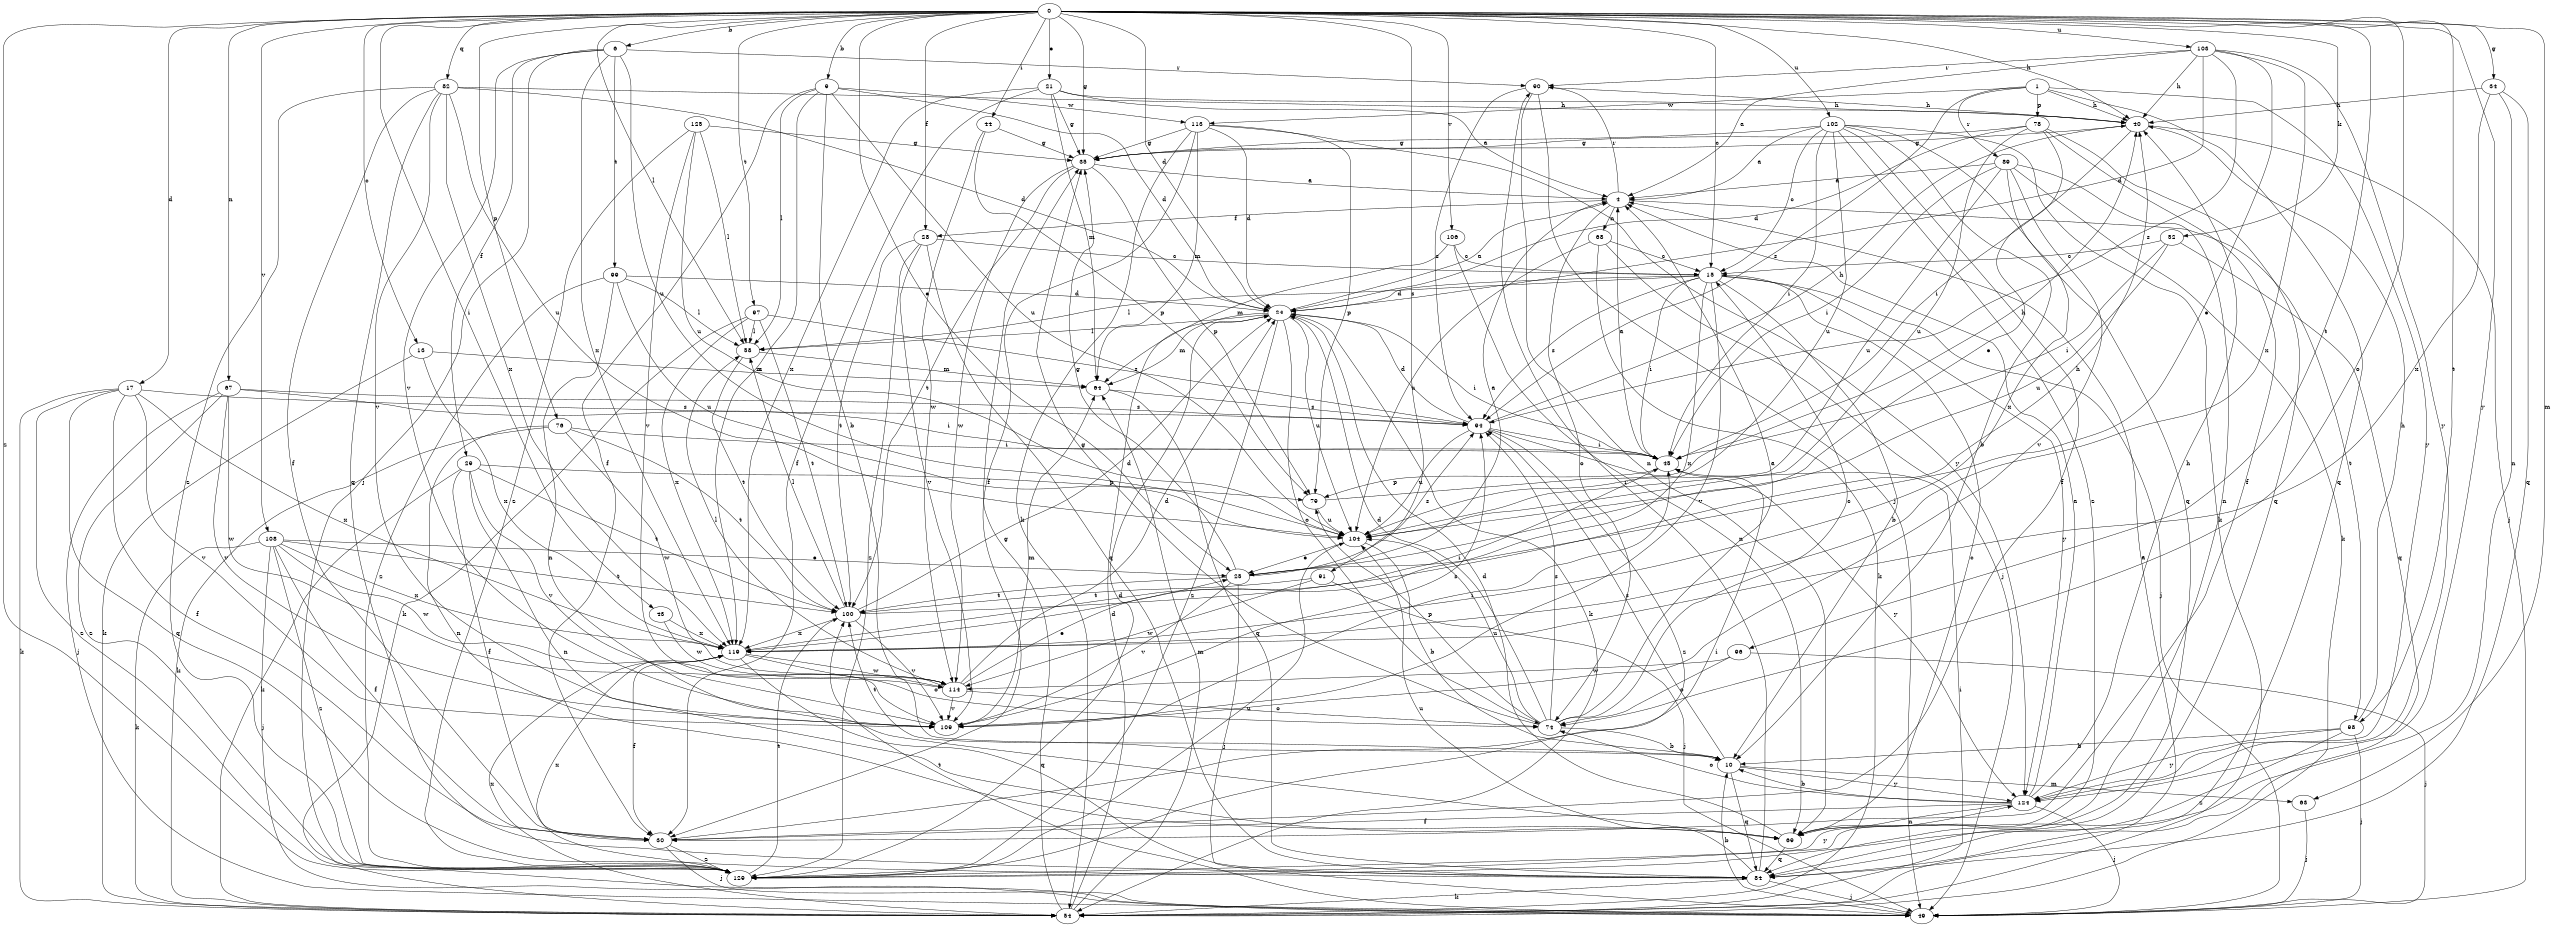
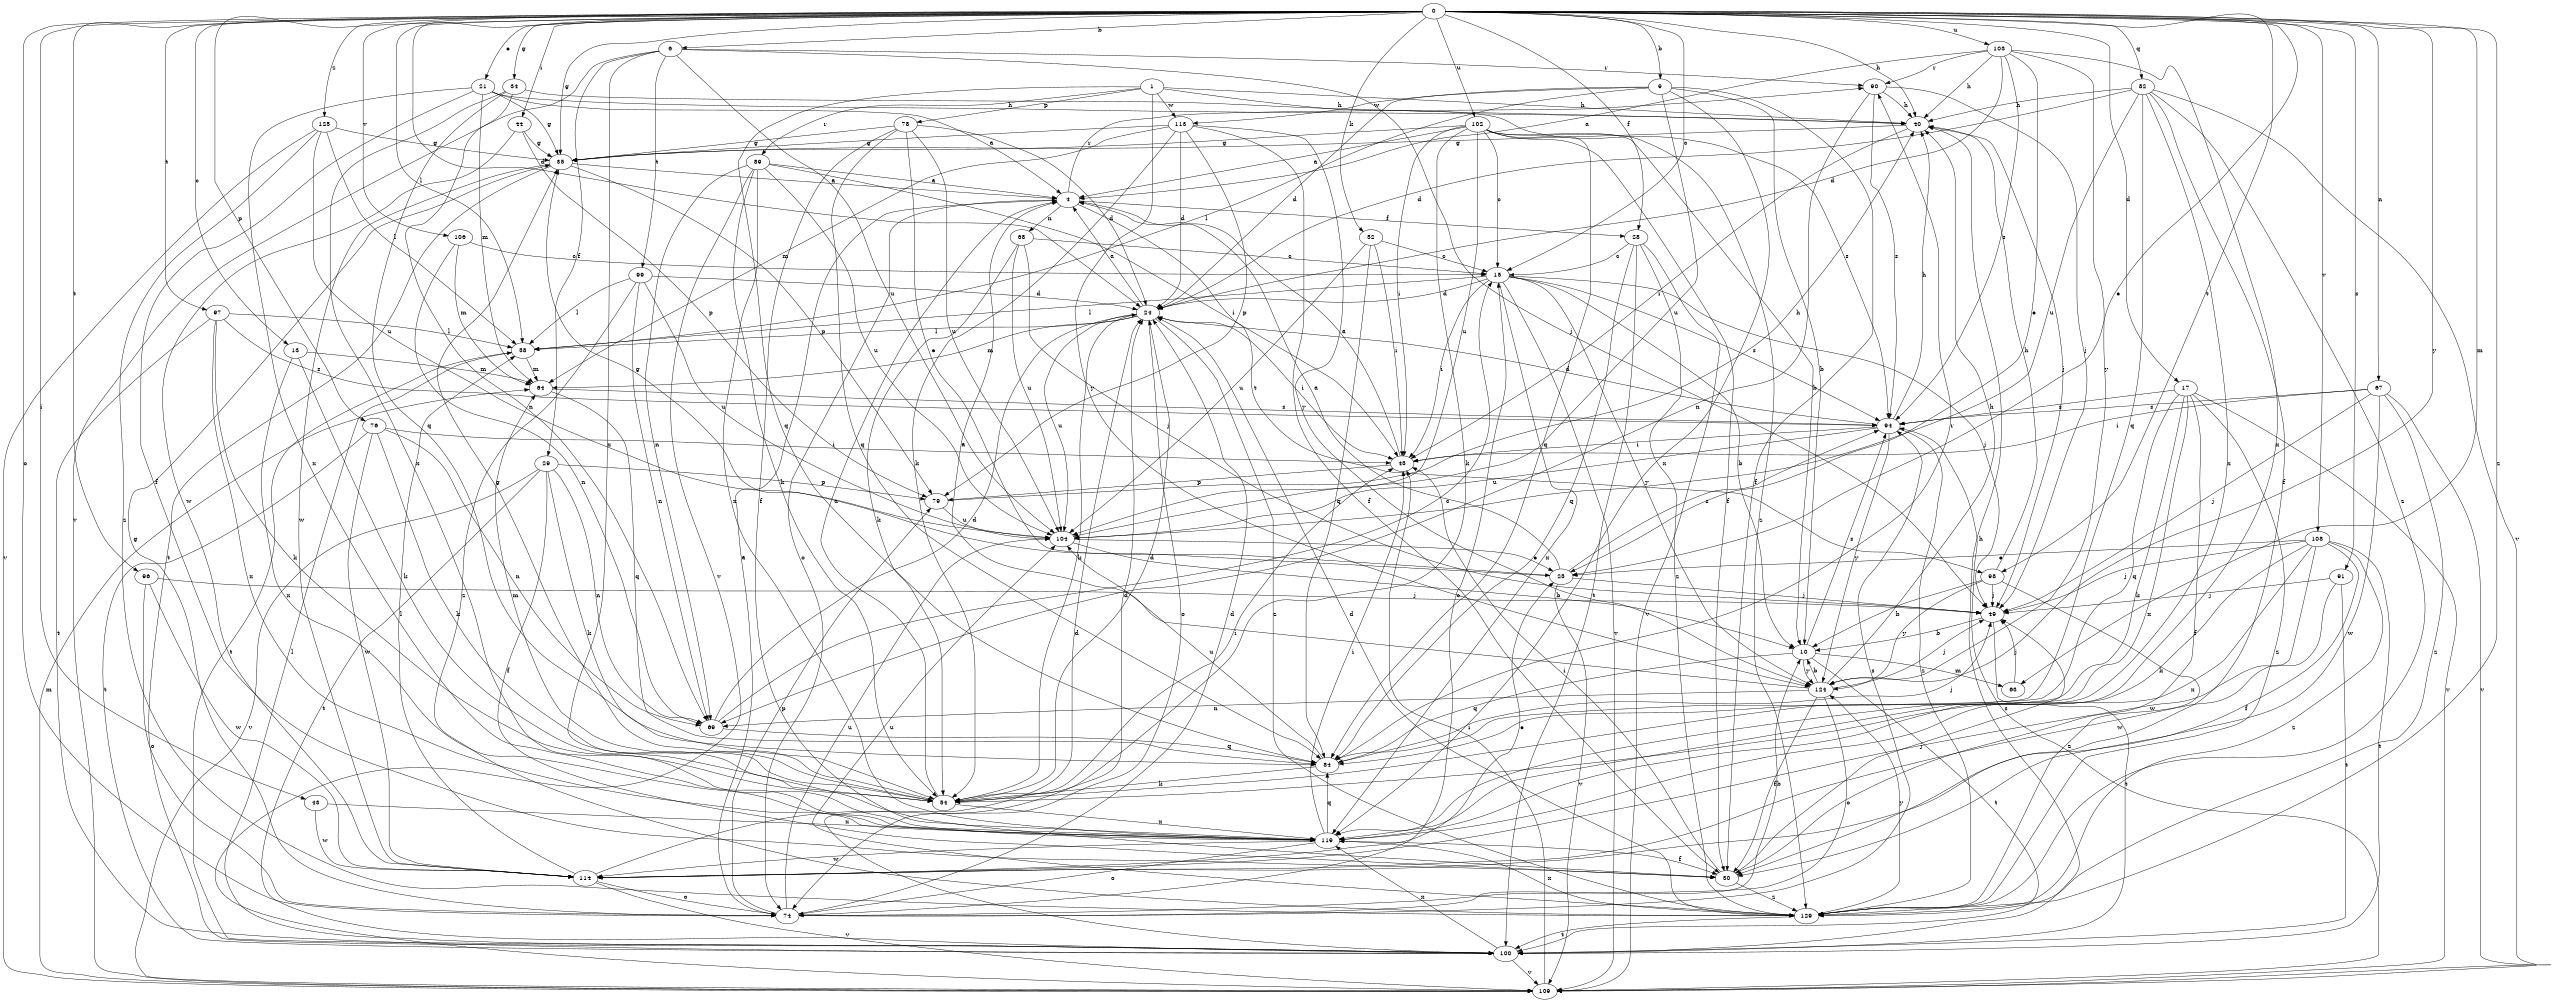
edge "0" -> "125": added, label "z"
edge "25" -> "100": removed, label "t"
